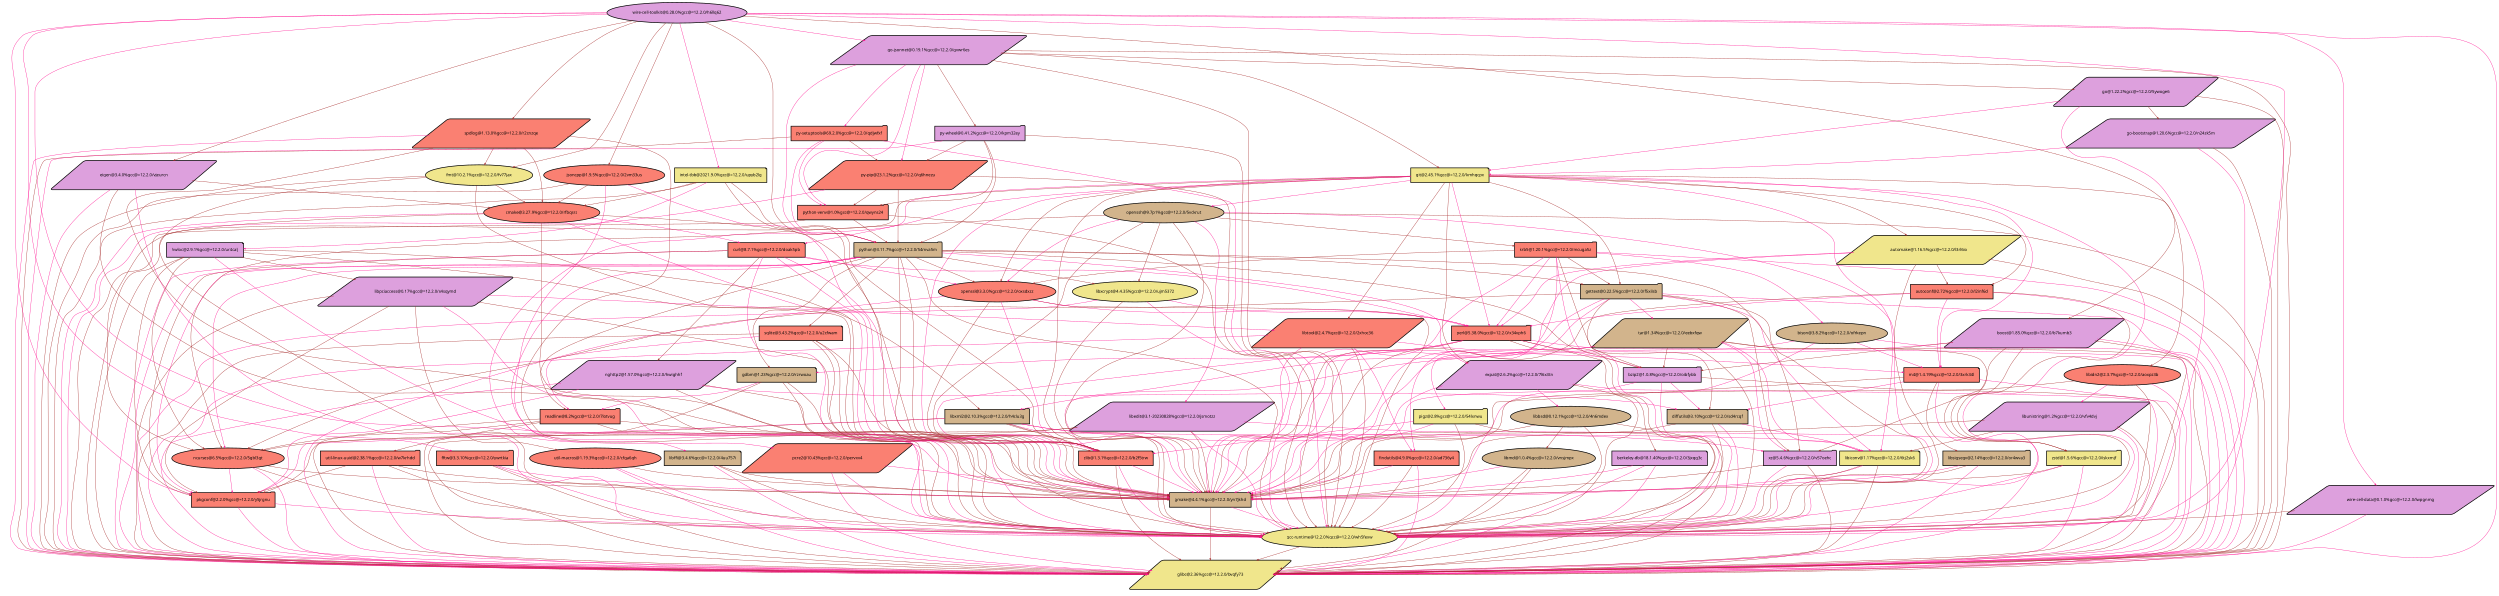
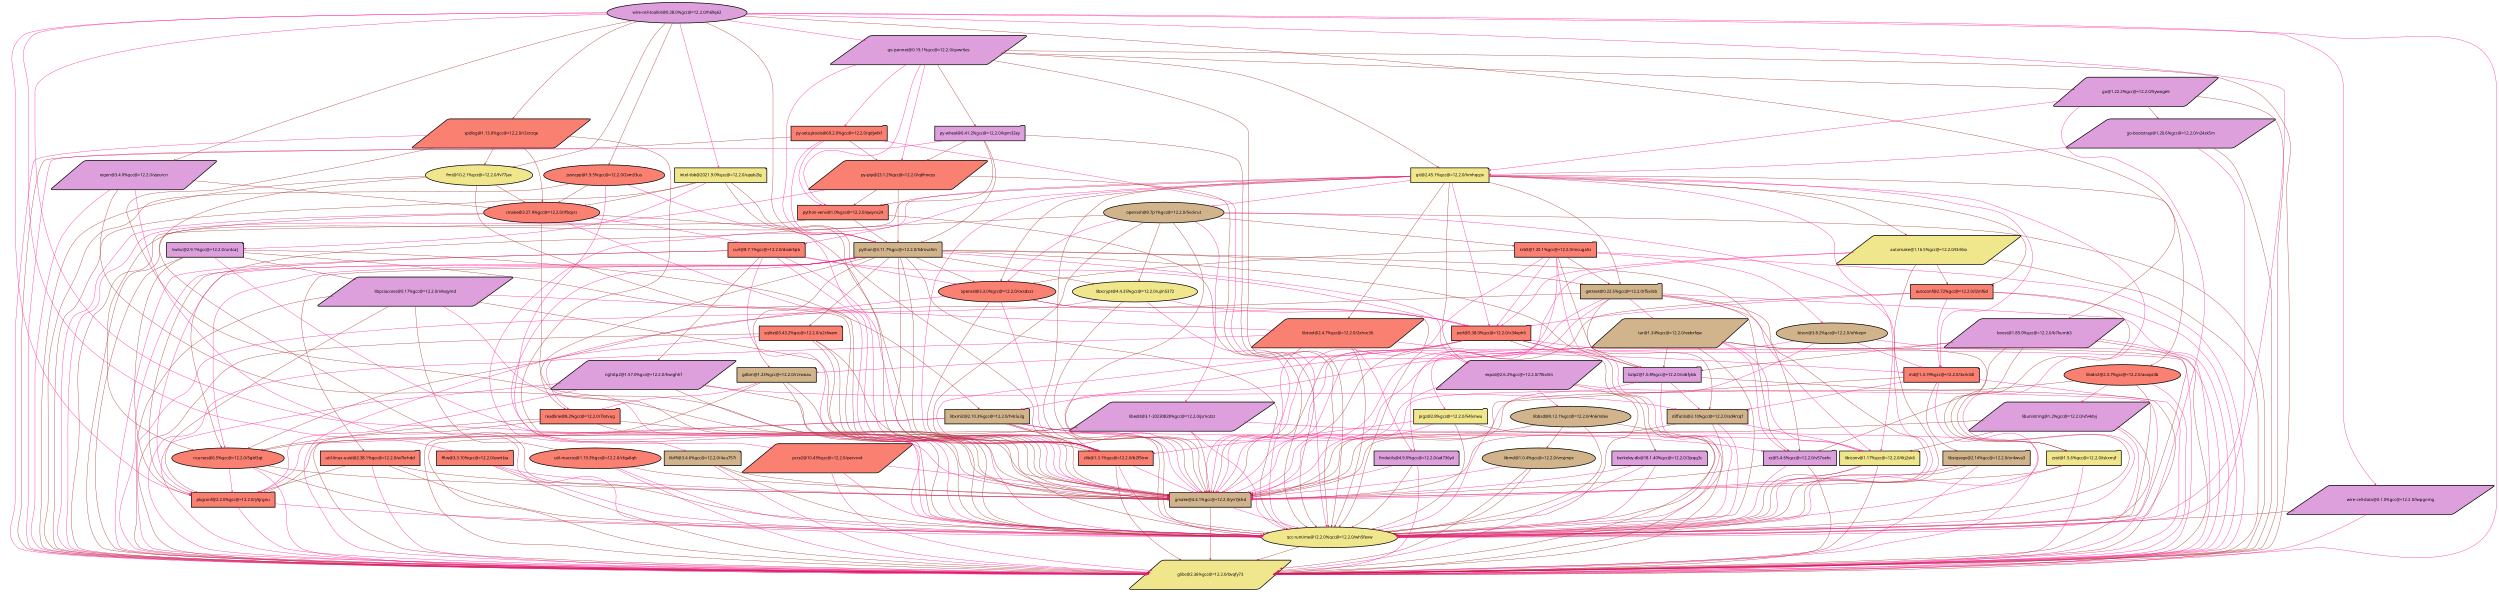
edge "hwloc@2.9.1%gcc@=12.2.0/ur4calj" -> "ncurses@6.5%gcc@=12.2.0/5gbl3gt": removed
edge "readline@8.2%gcc@=12.2.0/7lotvug" -> "util-linux-uuid@2.38.1%gcc@=12.2.0/w7krhdd": now "python@3.11.7%gcc@=12.2.0/54mva5m" -> "util-linux-uuid@2.38.1%gcc@=12.2.0/w7krhdd"
node "findutils@4.9.0%gcc@=12.2.0/ad736y4": fillcolor salmon -> plum
